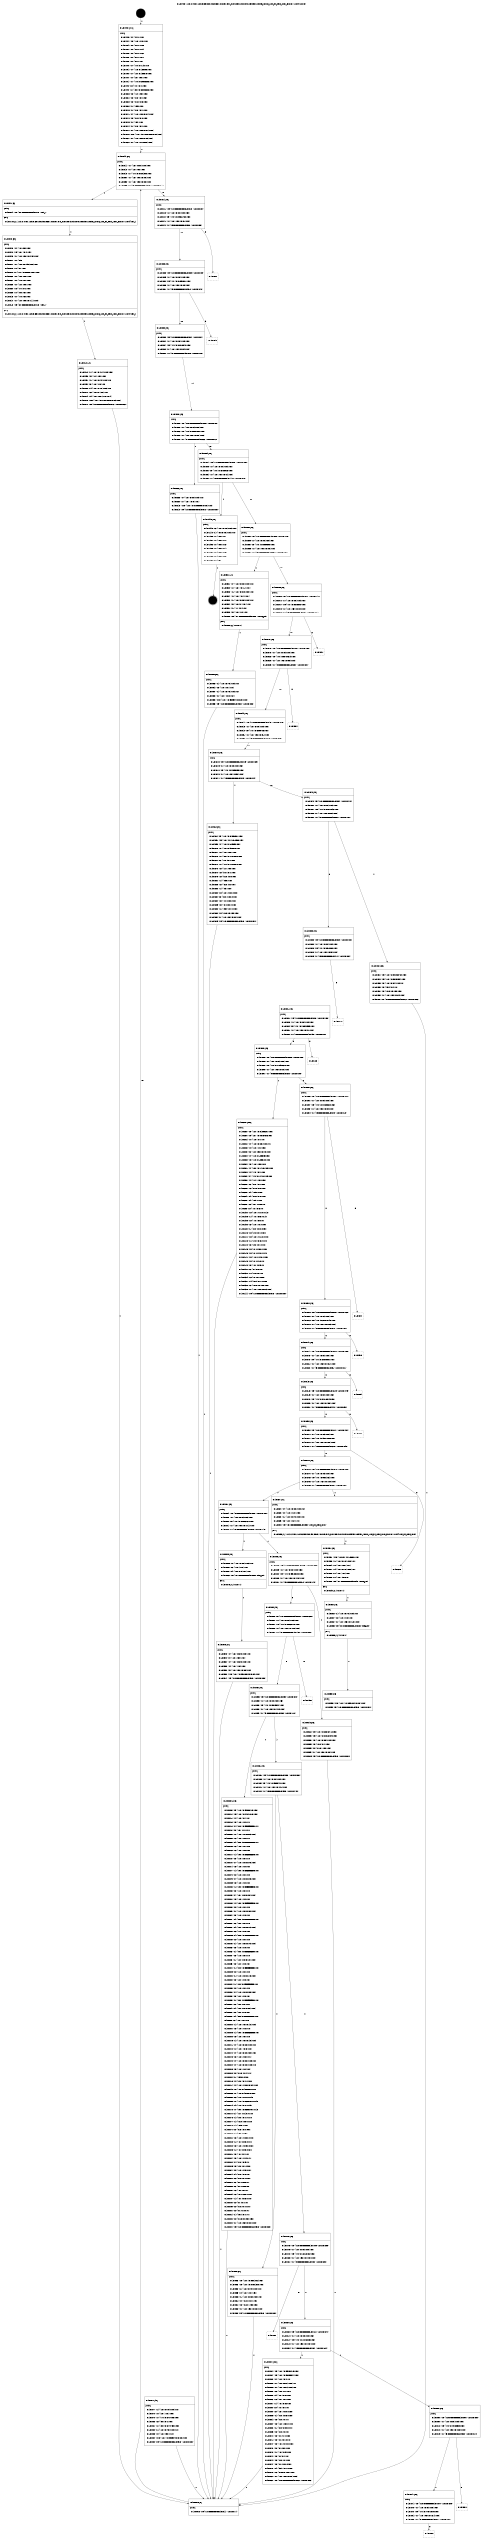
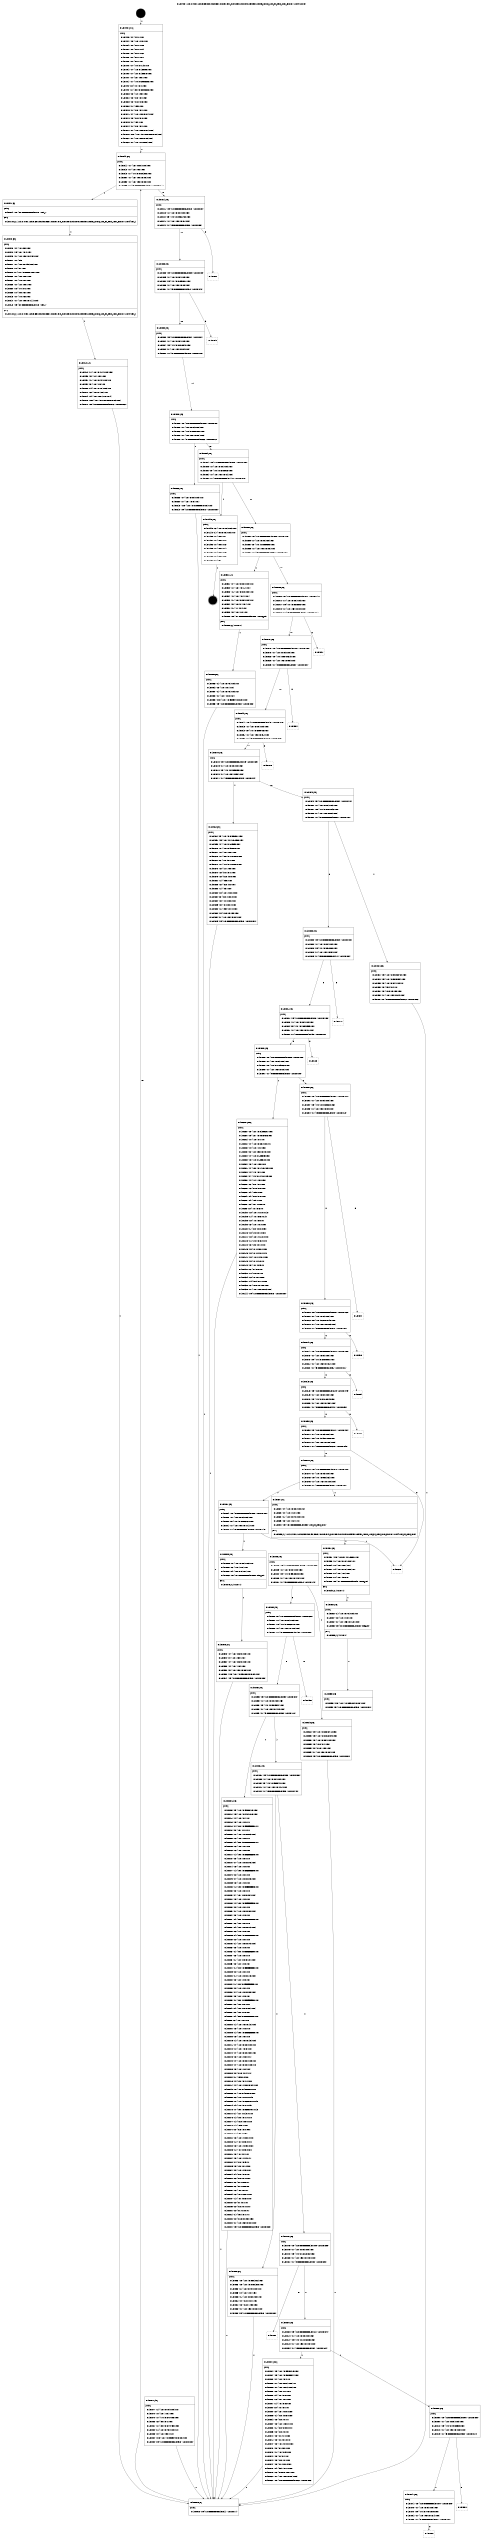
node "0x402170": added
edge "0x401998 [28]" -> "0x4019b4 [28]": added, label "9"
edge "0x401a94 [28]" -> "0x401ab0 [28]": now "0x401a94 [28]" -> "0x402310"
